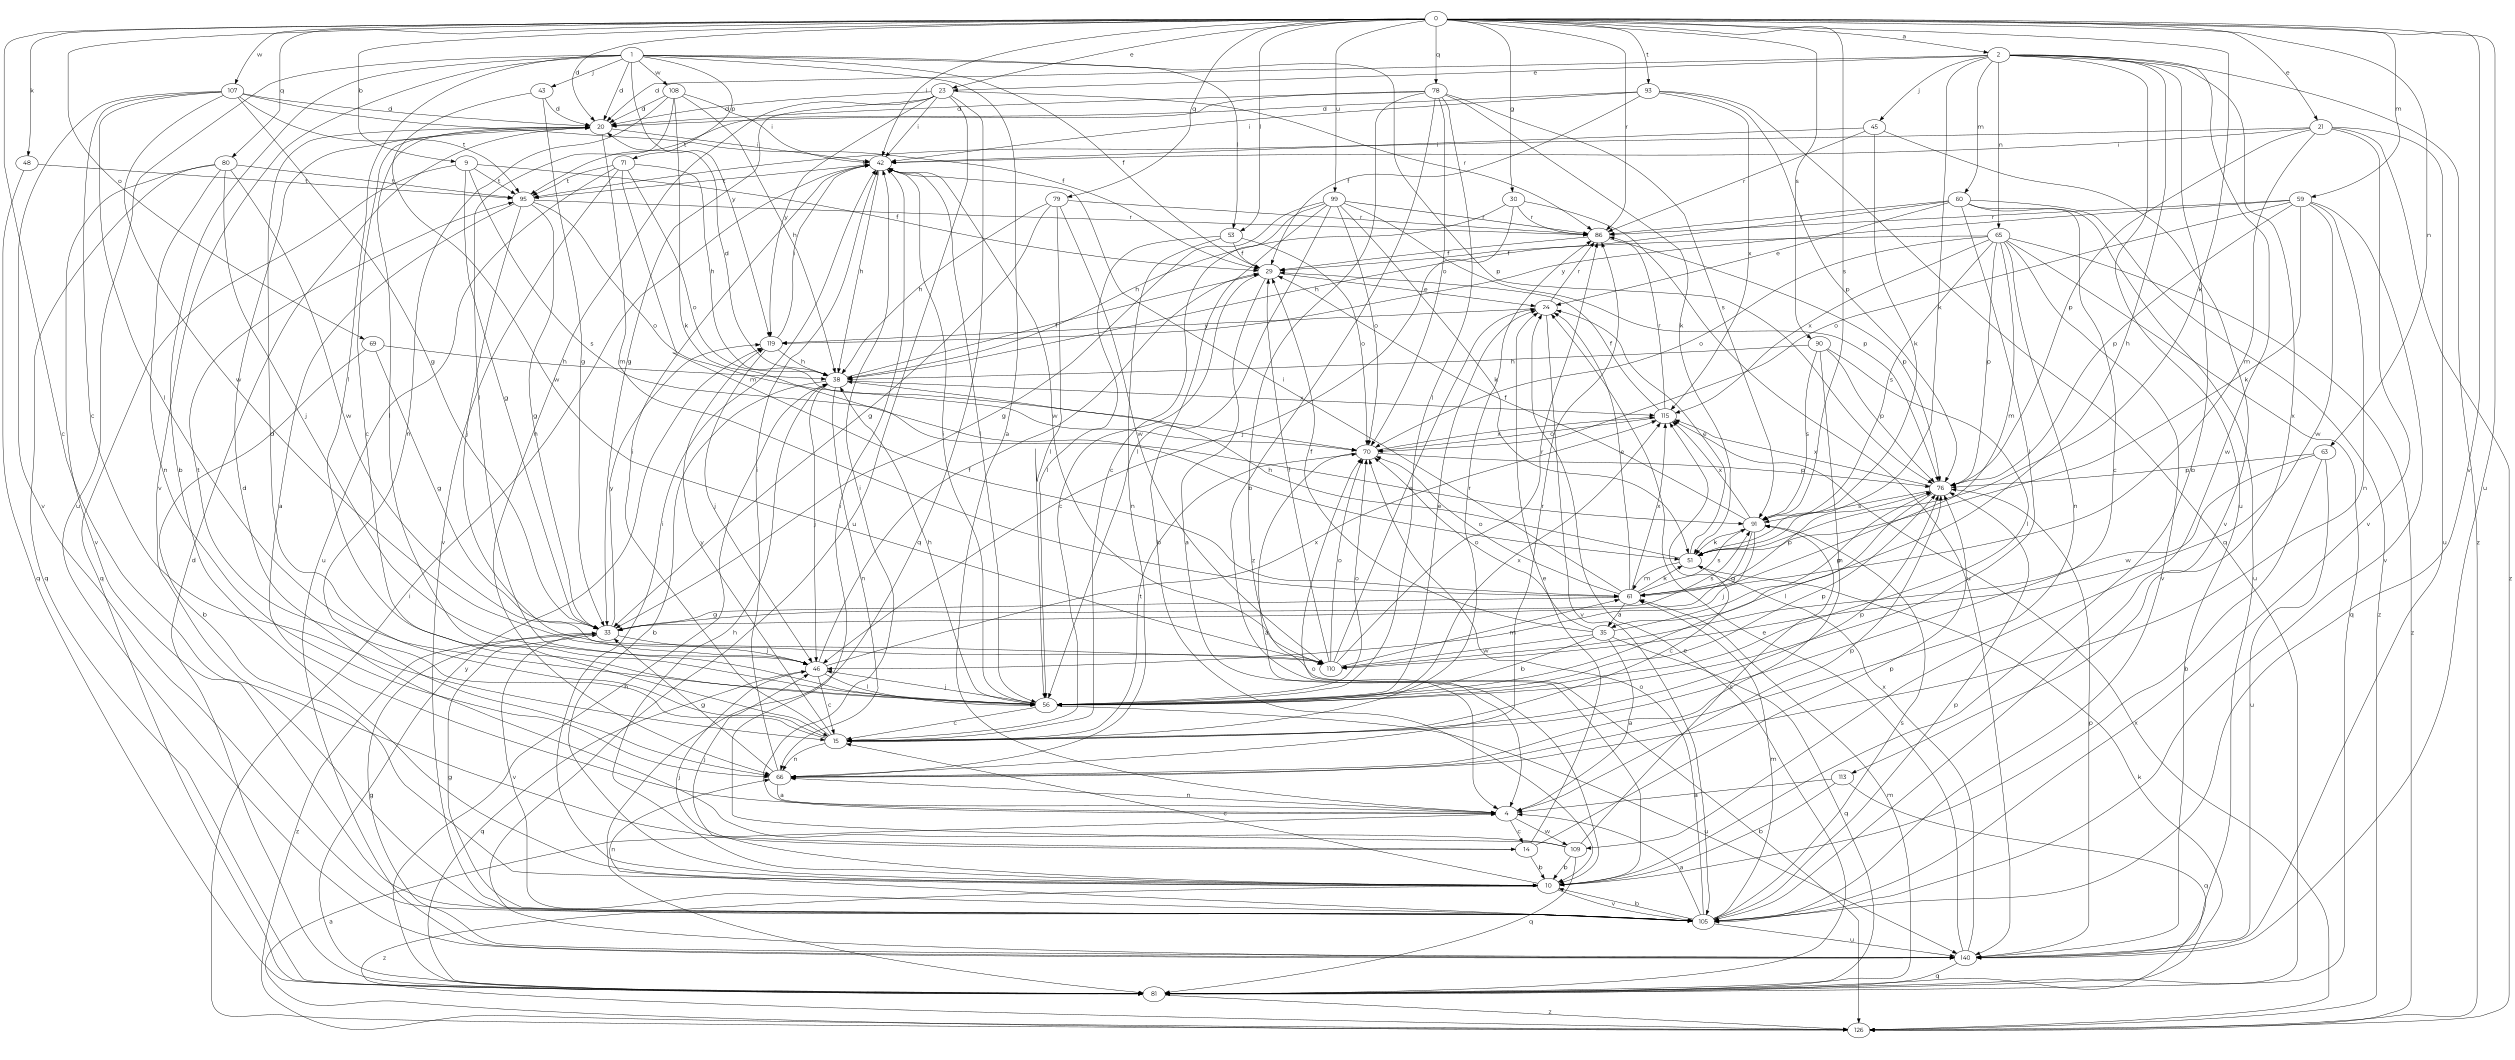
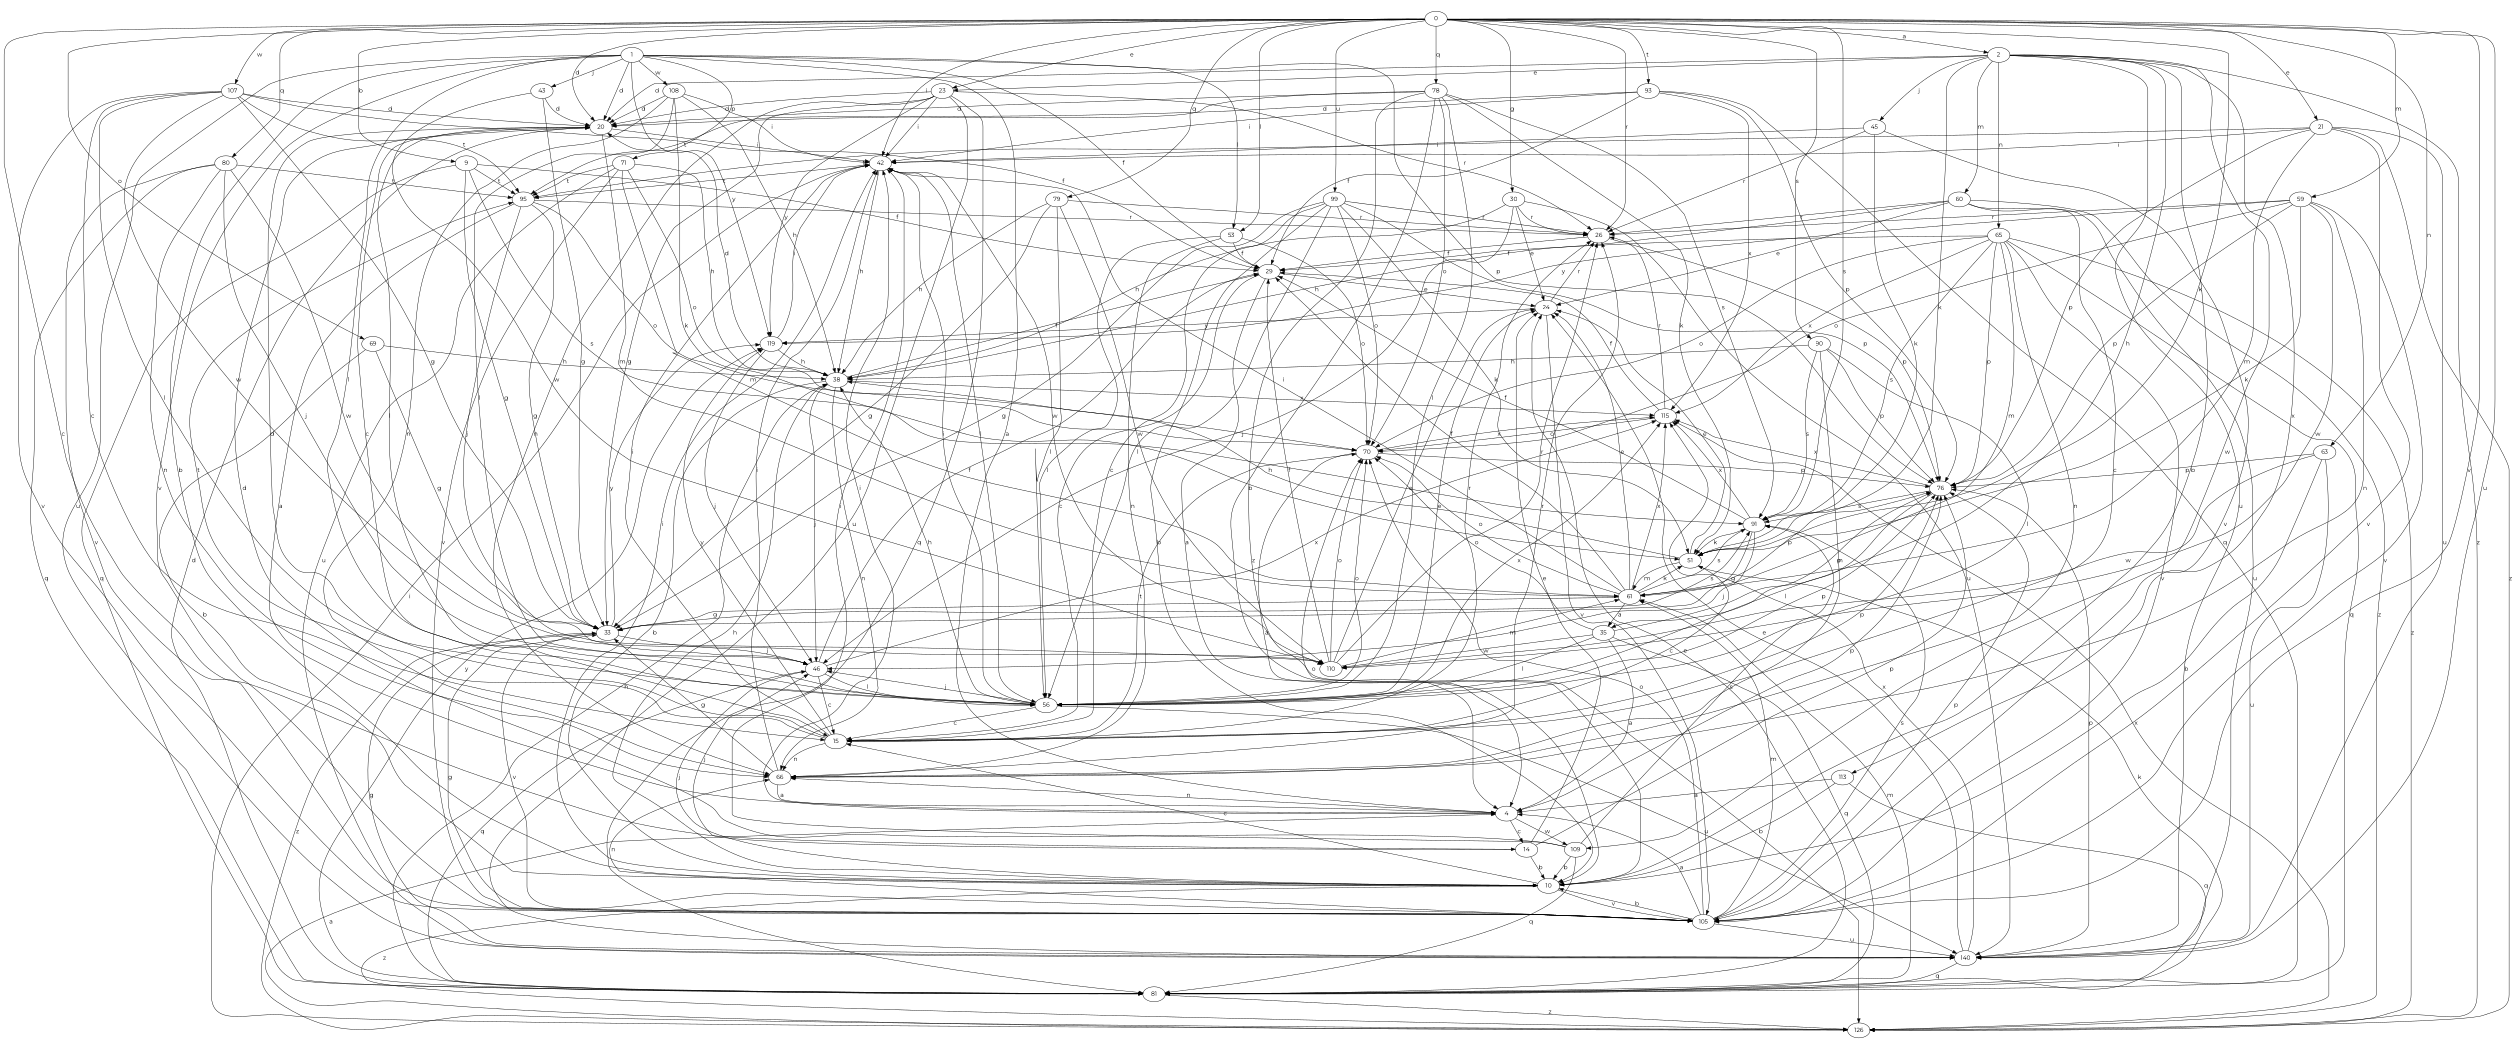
node "48": removed
node "86": label "86" -> "26"
edge "30" -> "24": added, label "e"
edge "35" -> "29": now "61" -> "29"
edge "60" -> "56": removed, label "l"
edge "35" -> "56": label "b" -> "l"
